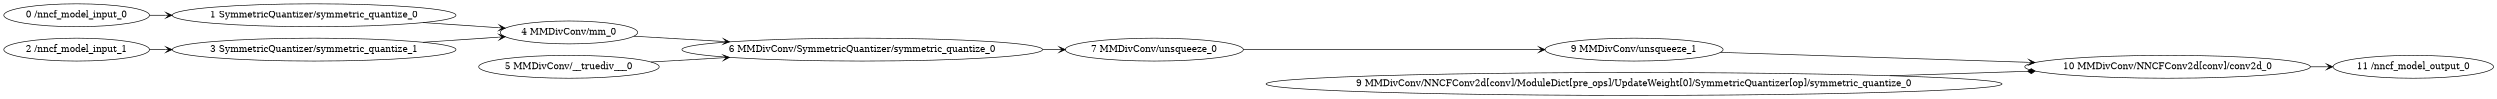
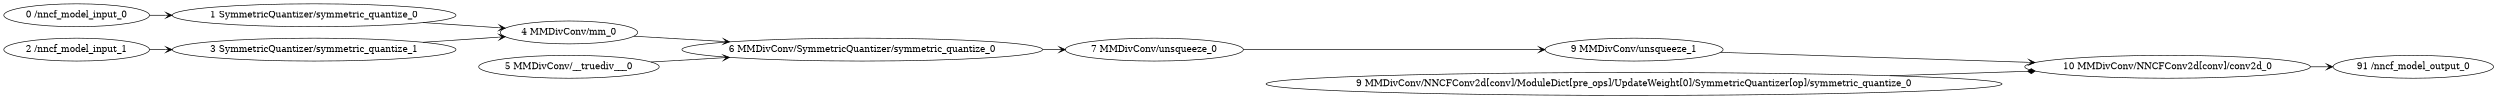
node "11 /nncf_model_output_0": label "11 /nncf_model_output_0" -> "91 /nncf_model_output_0"
